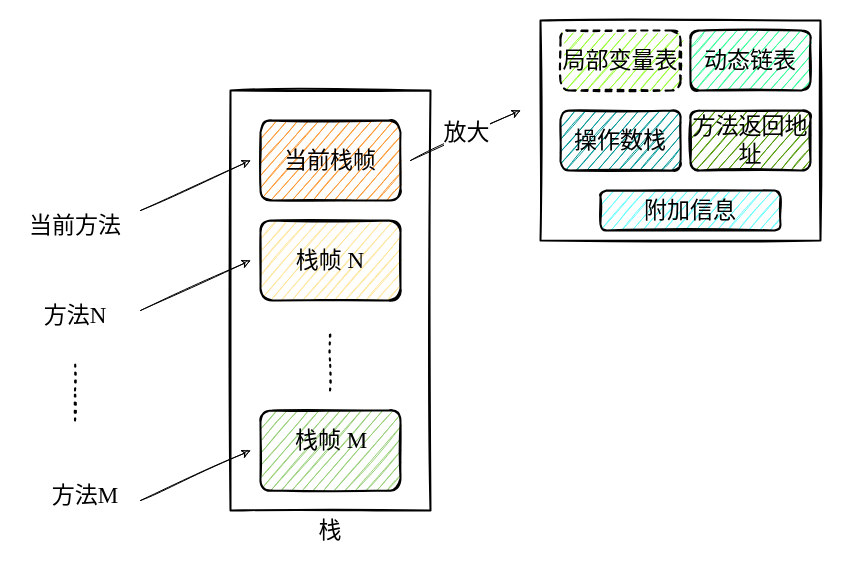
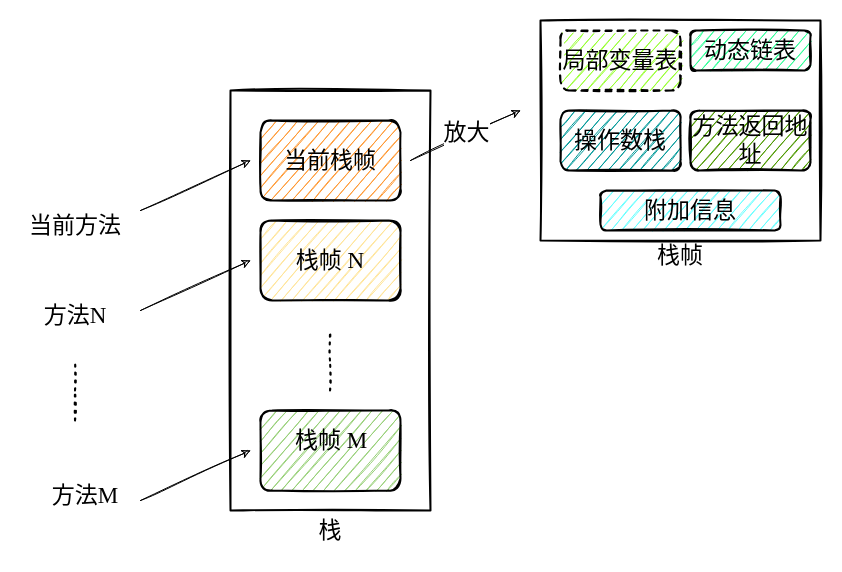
node "动态链表": size 120x60 -> 120x40
node "栈帧": added
